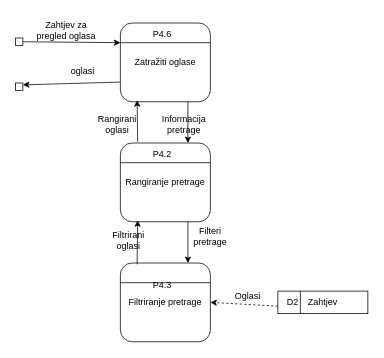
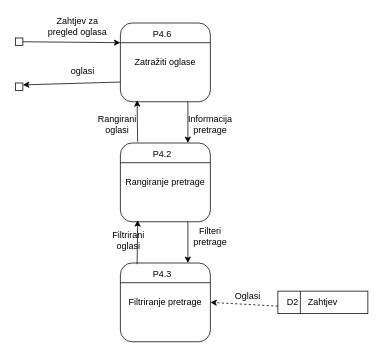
node "Zahtjev za pregled oglasa": moved (66, 30) -> (78, 27)
node "Informacija pretrage": moved (184, 124) -> (210, 124)
node "P4.3": moved (162, 285) -> (162, 274)
